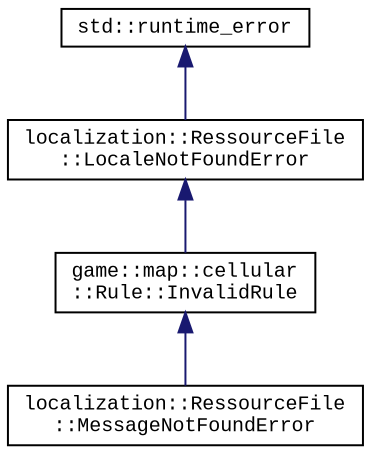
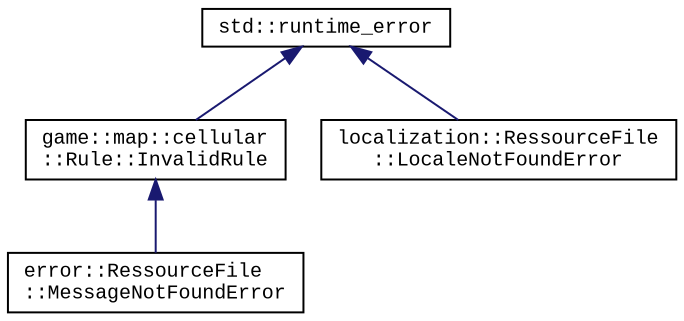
edge "game::map::cellular ::Rule::InvalidRule" -> "localization::RessourceFile ::LocaleNotFoundError": now "game::map::cellular ::Rule::InvalidRule" -> "std::runtime_error"
node "localization::RessourceFile ::MessageNotFoundError": label "localization::RessourceFile ::MessageNotFoundError" -> "error::RessourceFile ::MessageNotFoundError"
